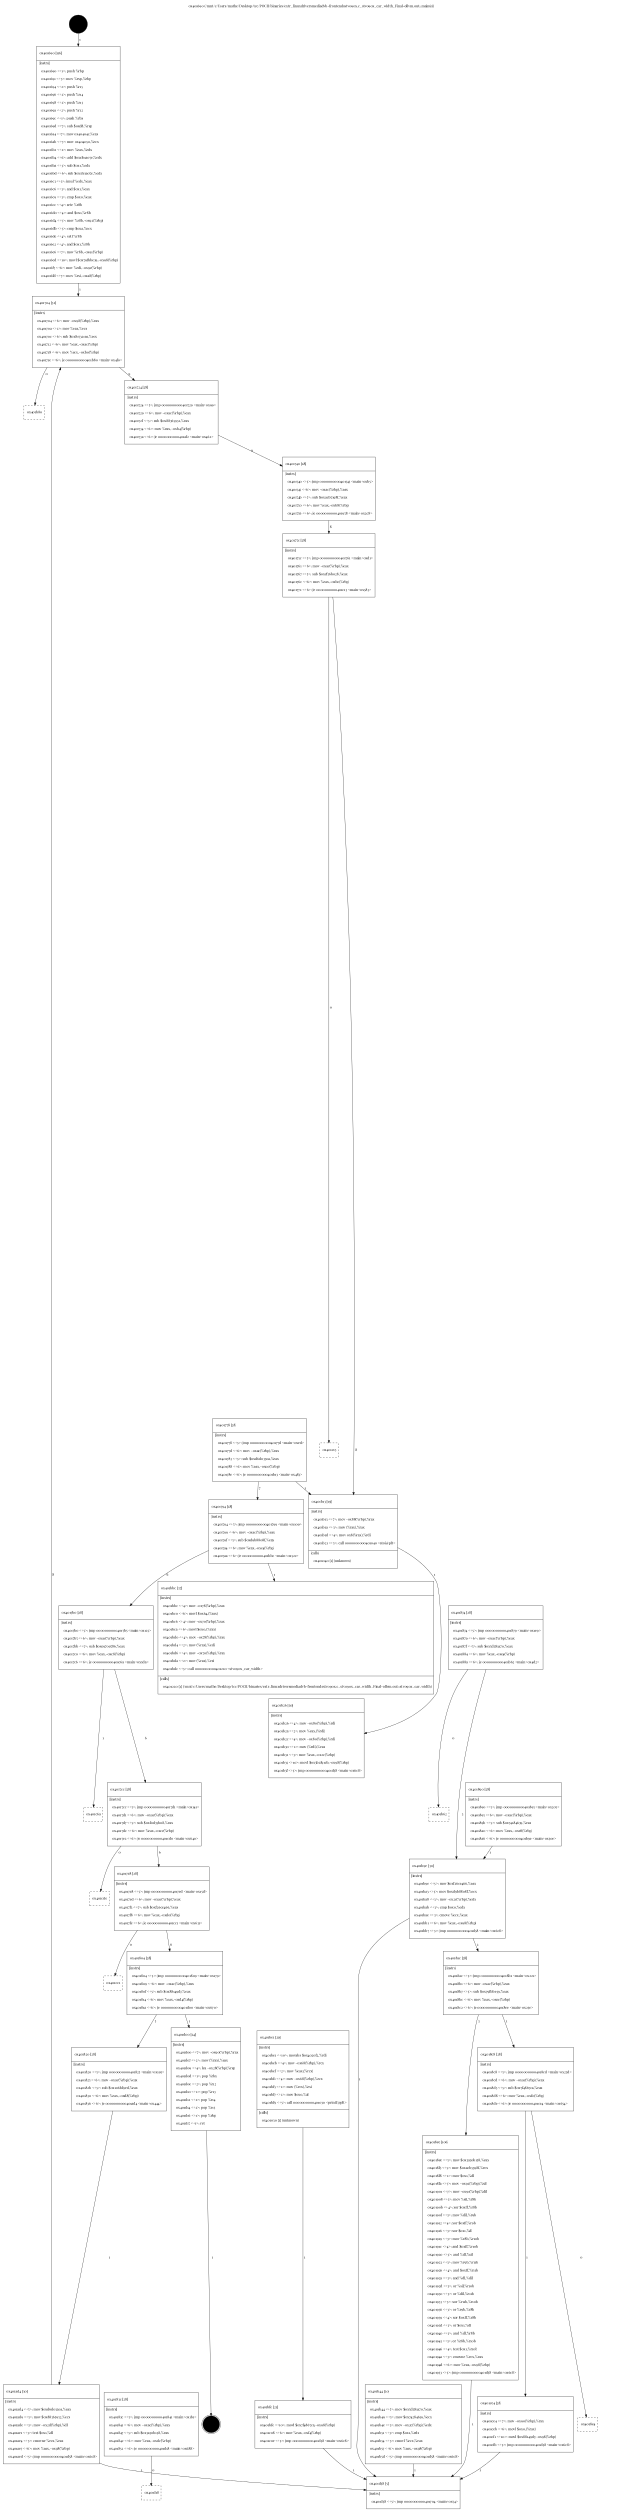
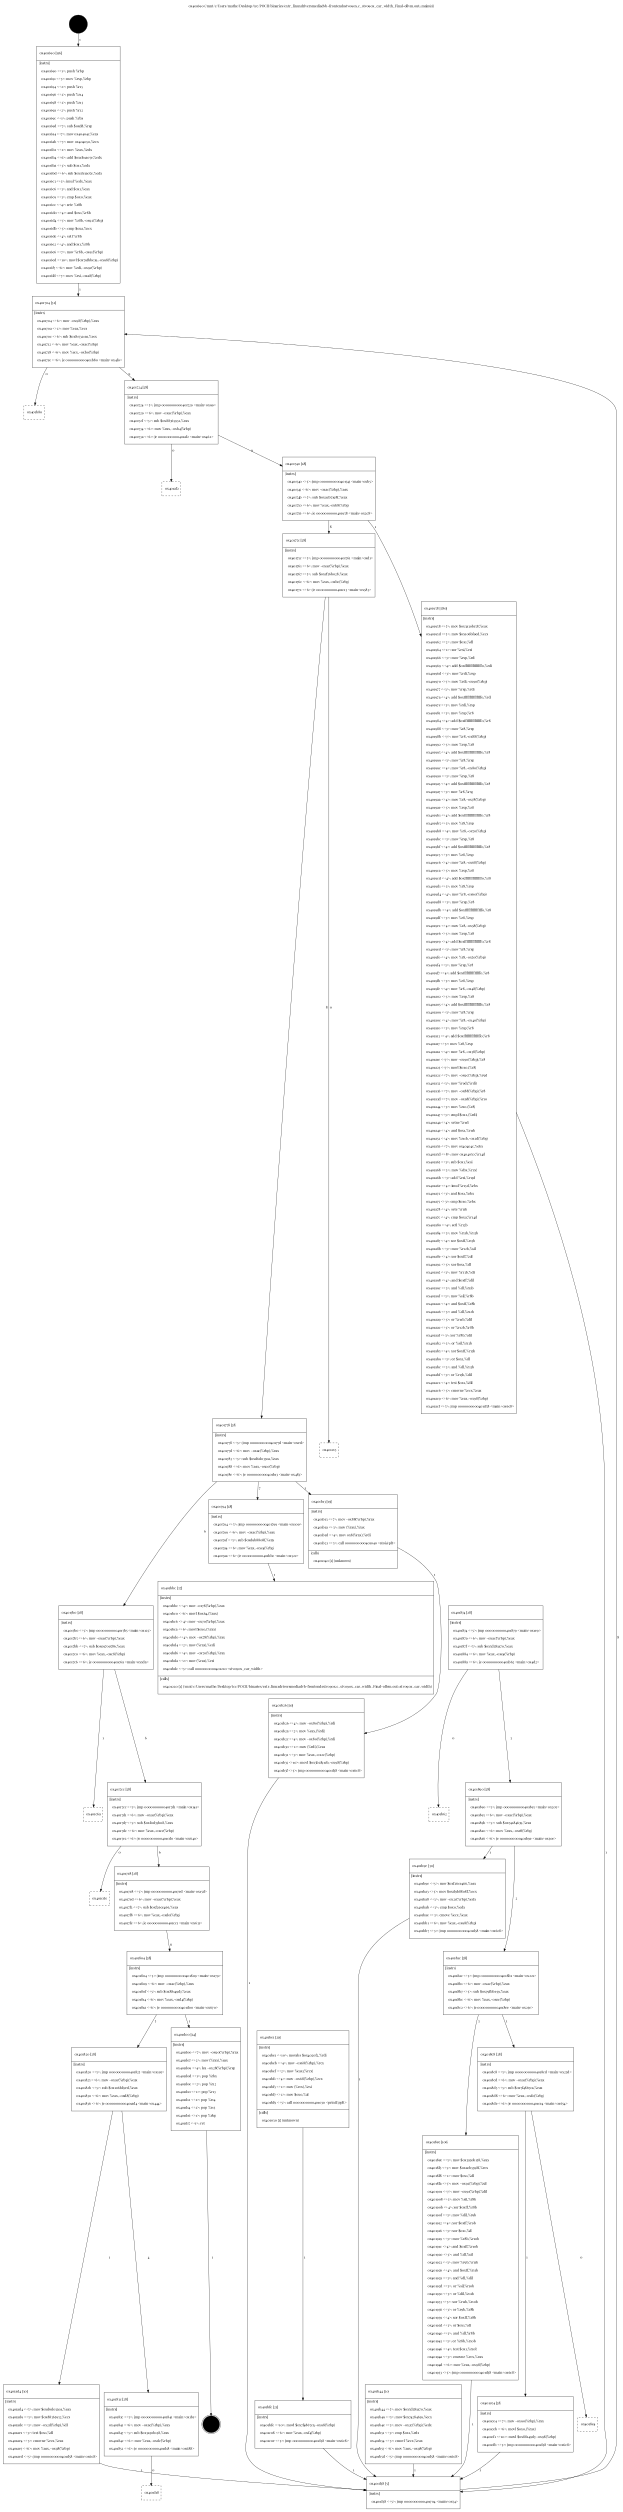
node "0x401af2": added
node "0x401958 [380]": added
edge "0x40175c [28]" -> "0x401b13 [19]": now "0x40175c [28]" -> "0x401778 [28]"
edge "0x401ad4 [30]" -> "0x401704 [32]": now "0x401d58 [5]" -> "0x401704 [32]"
edge "0x401794 [28]" -> "0x4017b0 [28]": now "0x401778 [28]" -> "0x4017b0 [28]"
edge "0x401874 [28]" -> "0x401b9e [30]": now "0x401874 [28]" -> "0x401890 [28]"
edge "0x401b9e [30]" -> "0x4018ac [28]": now "0x401890 [28]" -> "0x4018ac [28]"
node "0x401cc1": removed
edge "0x401b26 [30]" -> "0x401d58 [5]": added, label "1"
edge "0x401820 [28]" -> "0x40183c [28]": added, label "4"
